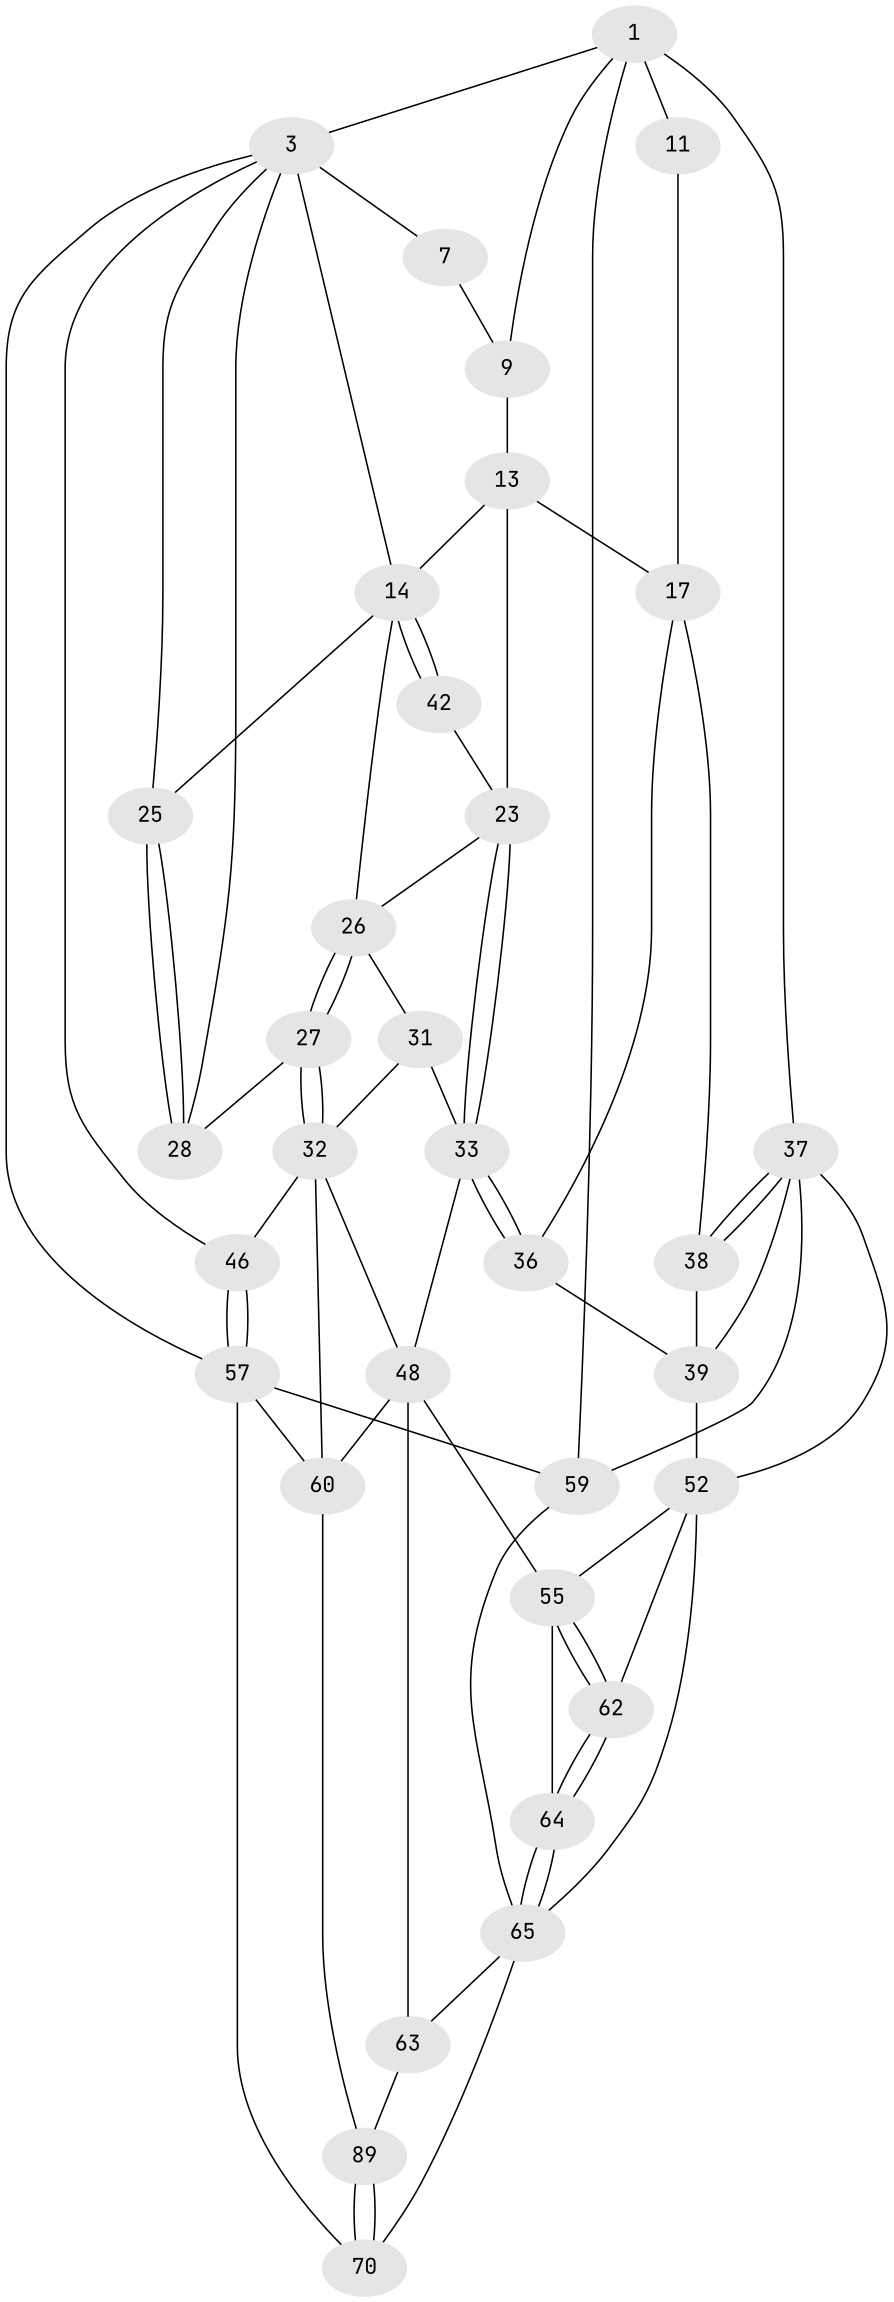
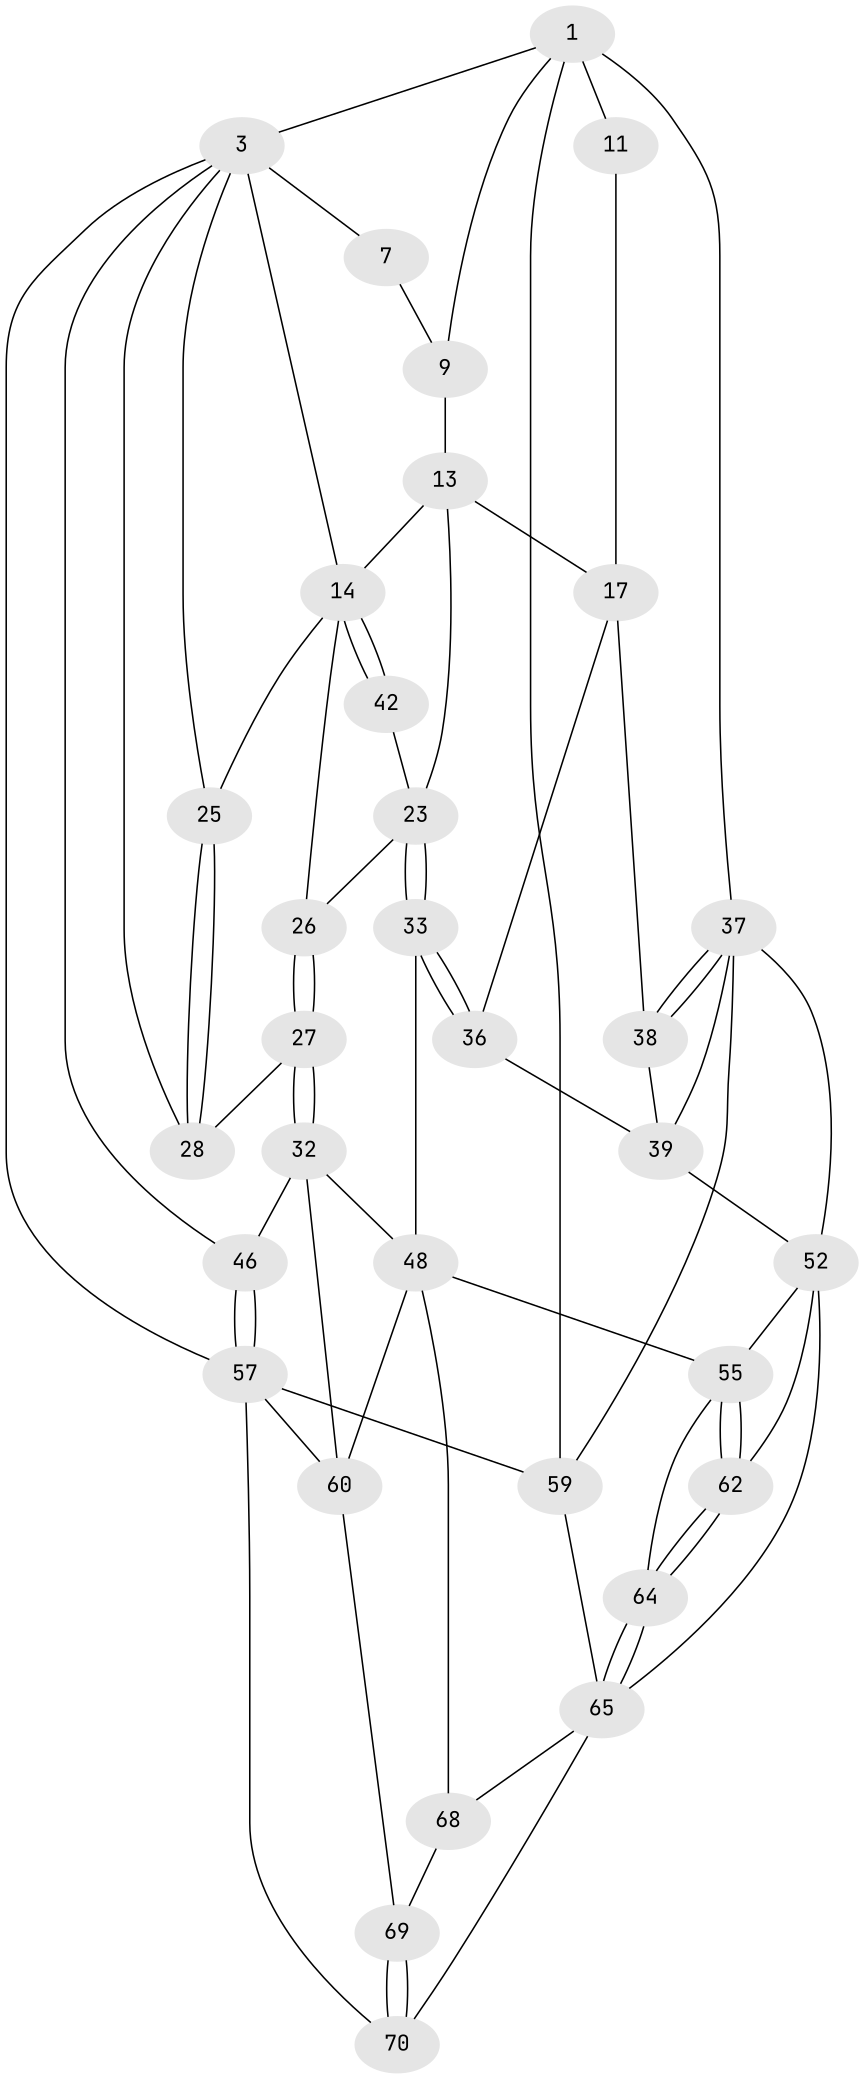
node "31": removed
node "63": label "63" -> "68"
node "89": label "89" -> "69"
